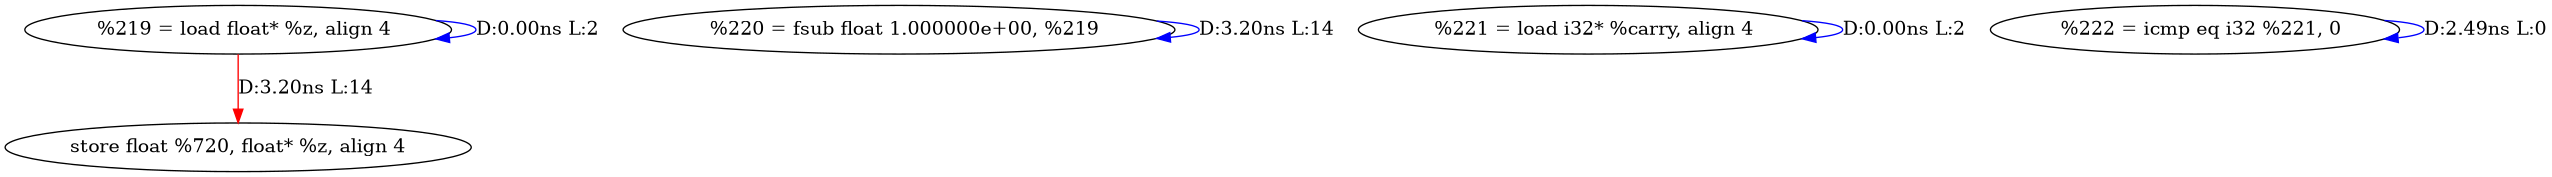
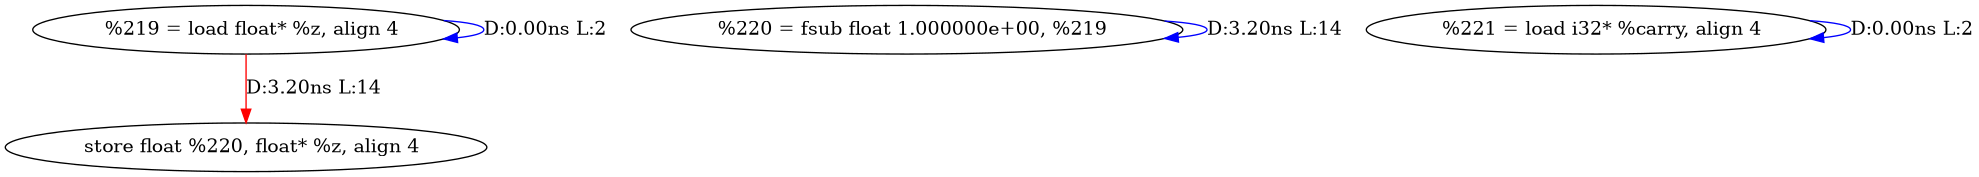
node "%222 = icmp eq i32 %221, 0": removed
node "store float %720, float* %z, align 4": label "store float %720, float* %z, align 4" -> "store float %220, float* %z, align 4"
